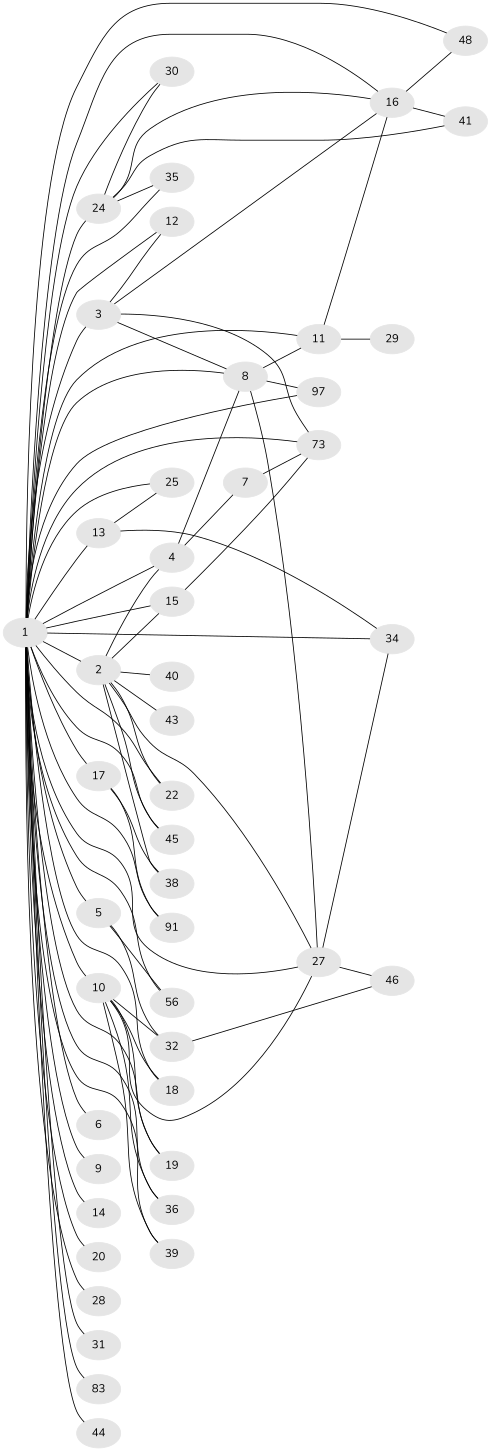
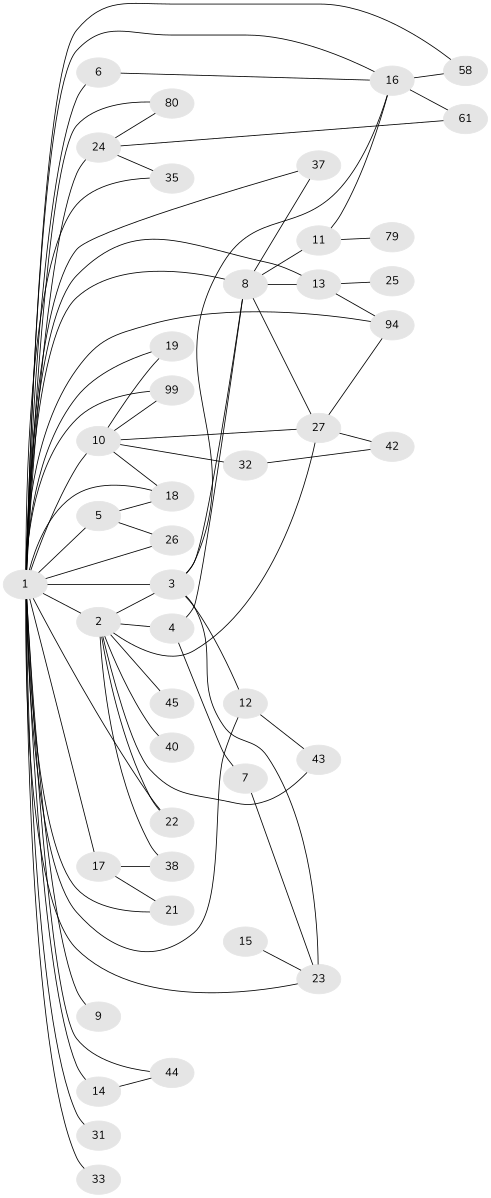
node "48": label "48" -> "58"
node "30": label "30" -> "80"
edge "16" -- "24": now "16" -- "6"
node "41": label "41" -> "61"
edge "8" -- "13": added
node "29": label "29" -> "79"
edge "11" -- "1": removed
node "97": label "97" -> "37"
node "73": label "73" -> "23"
edge "25" -- "1": removed
edge "4" -- "1": removed
edge "15" -- "1": removed
node "34": label "34" -> "94"
edge "15" -- "2": now "3" -- "2"
edge "12" -- "43": added
edge "1" -- "45": removed
edge "1" -- "27": removed
node "91": label "91" -> "21"
edge "5" -- "32": now "5" -- "18"
node "46": label "46" -> "42"
node "56": label "56" -> "26"
edge "44" -- "14": added
node "36": removed
node "39": label "39" -> "99"
node "20": removed
node "28": removed
node "83": label "83" -> "33"
